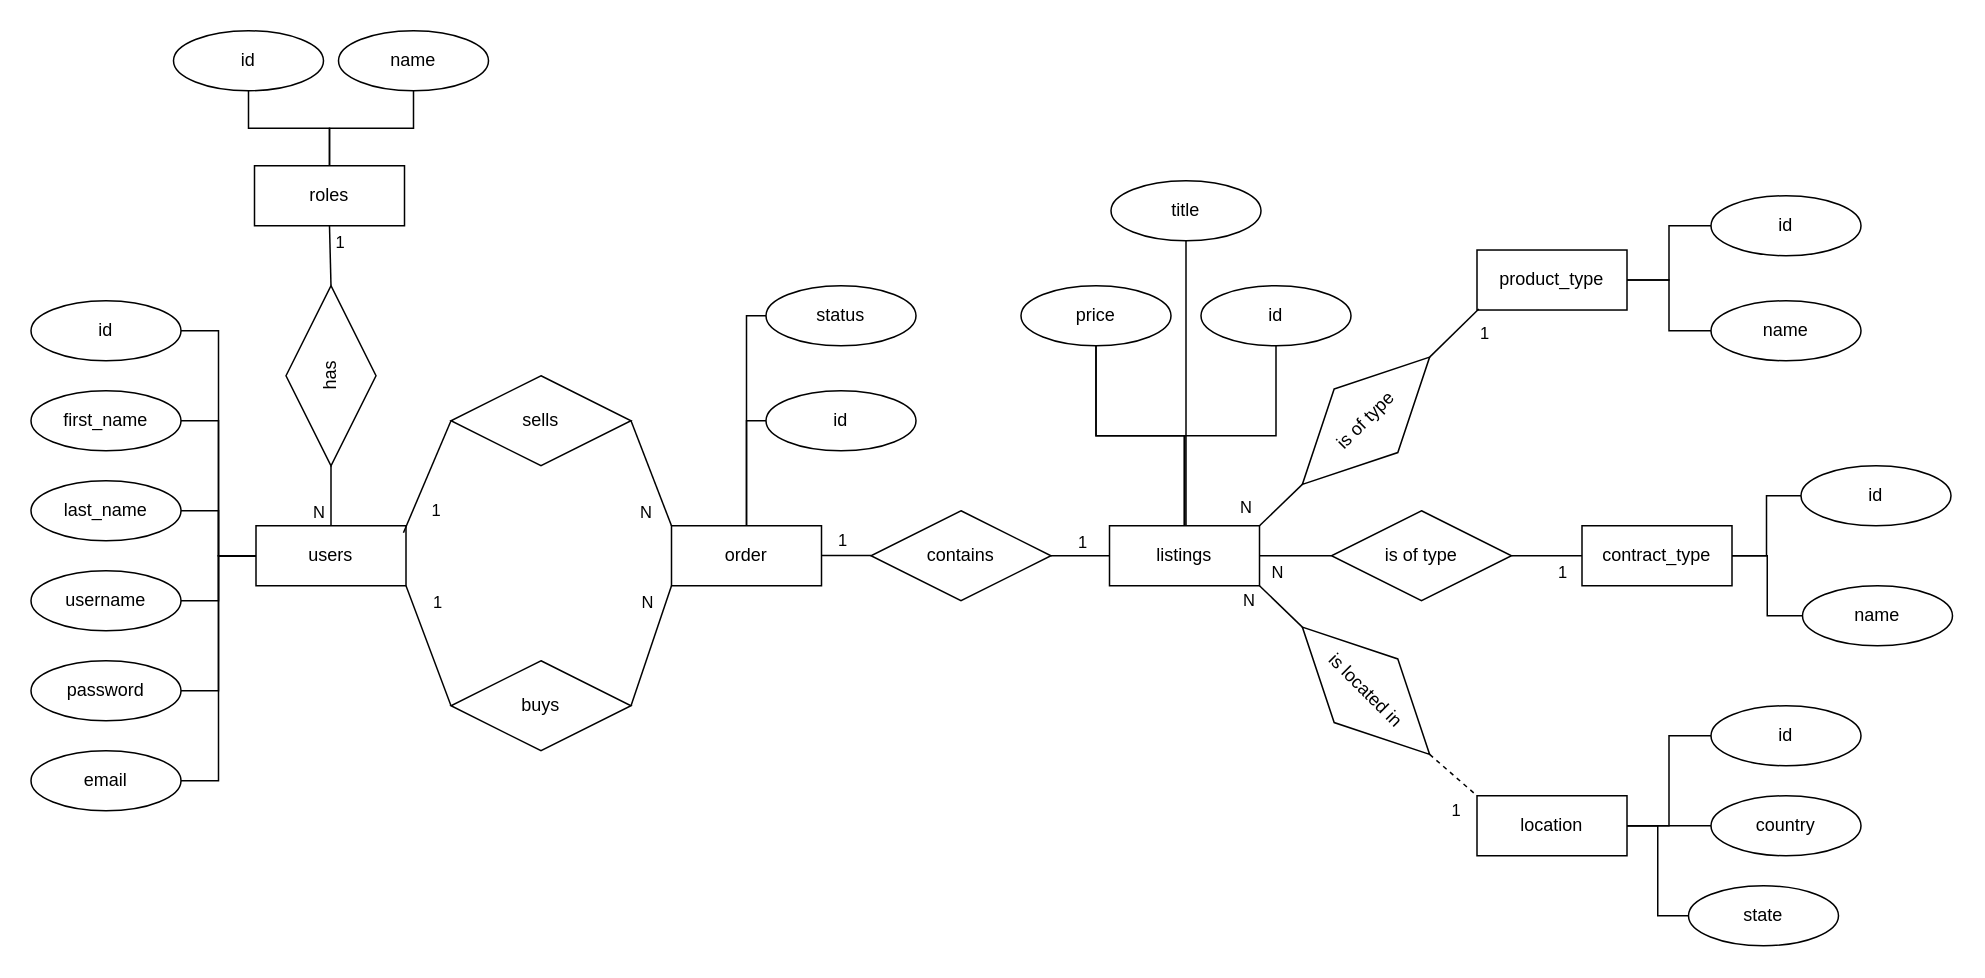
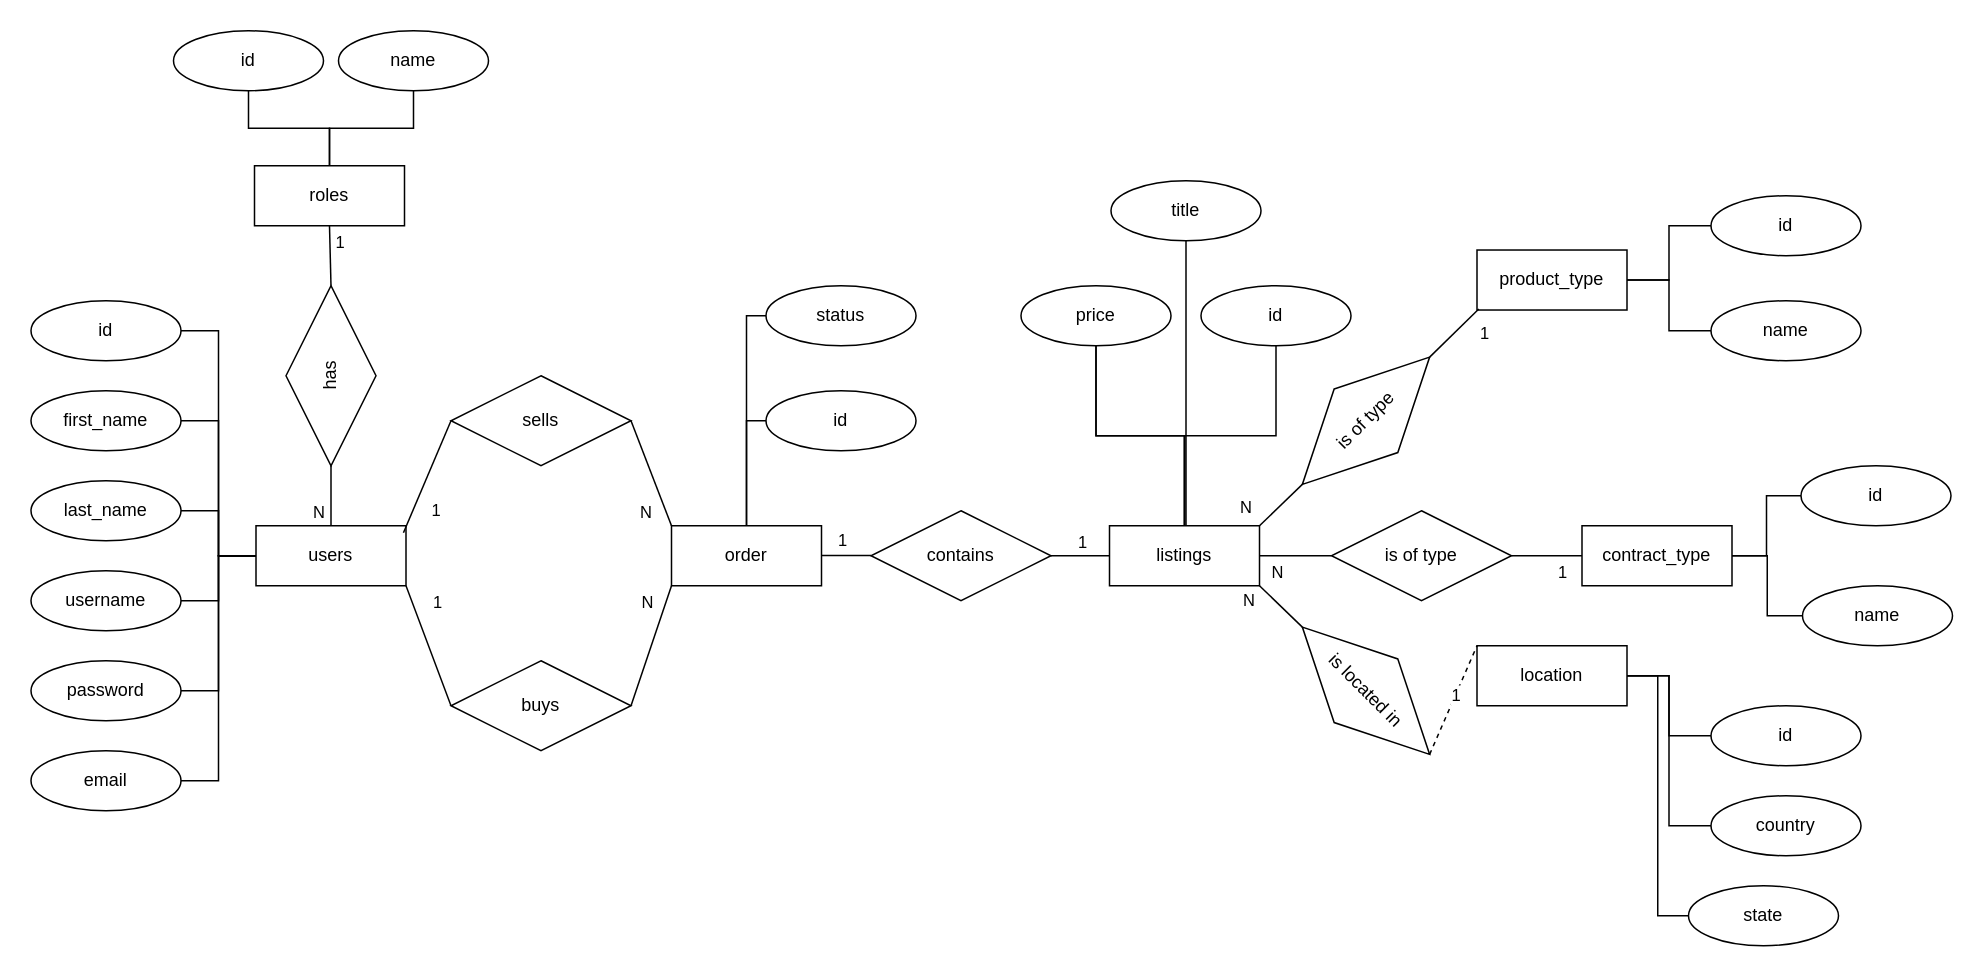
node "location": moved (1552, 826) -> (1552, 676)
